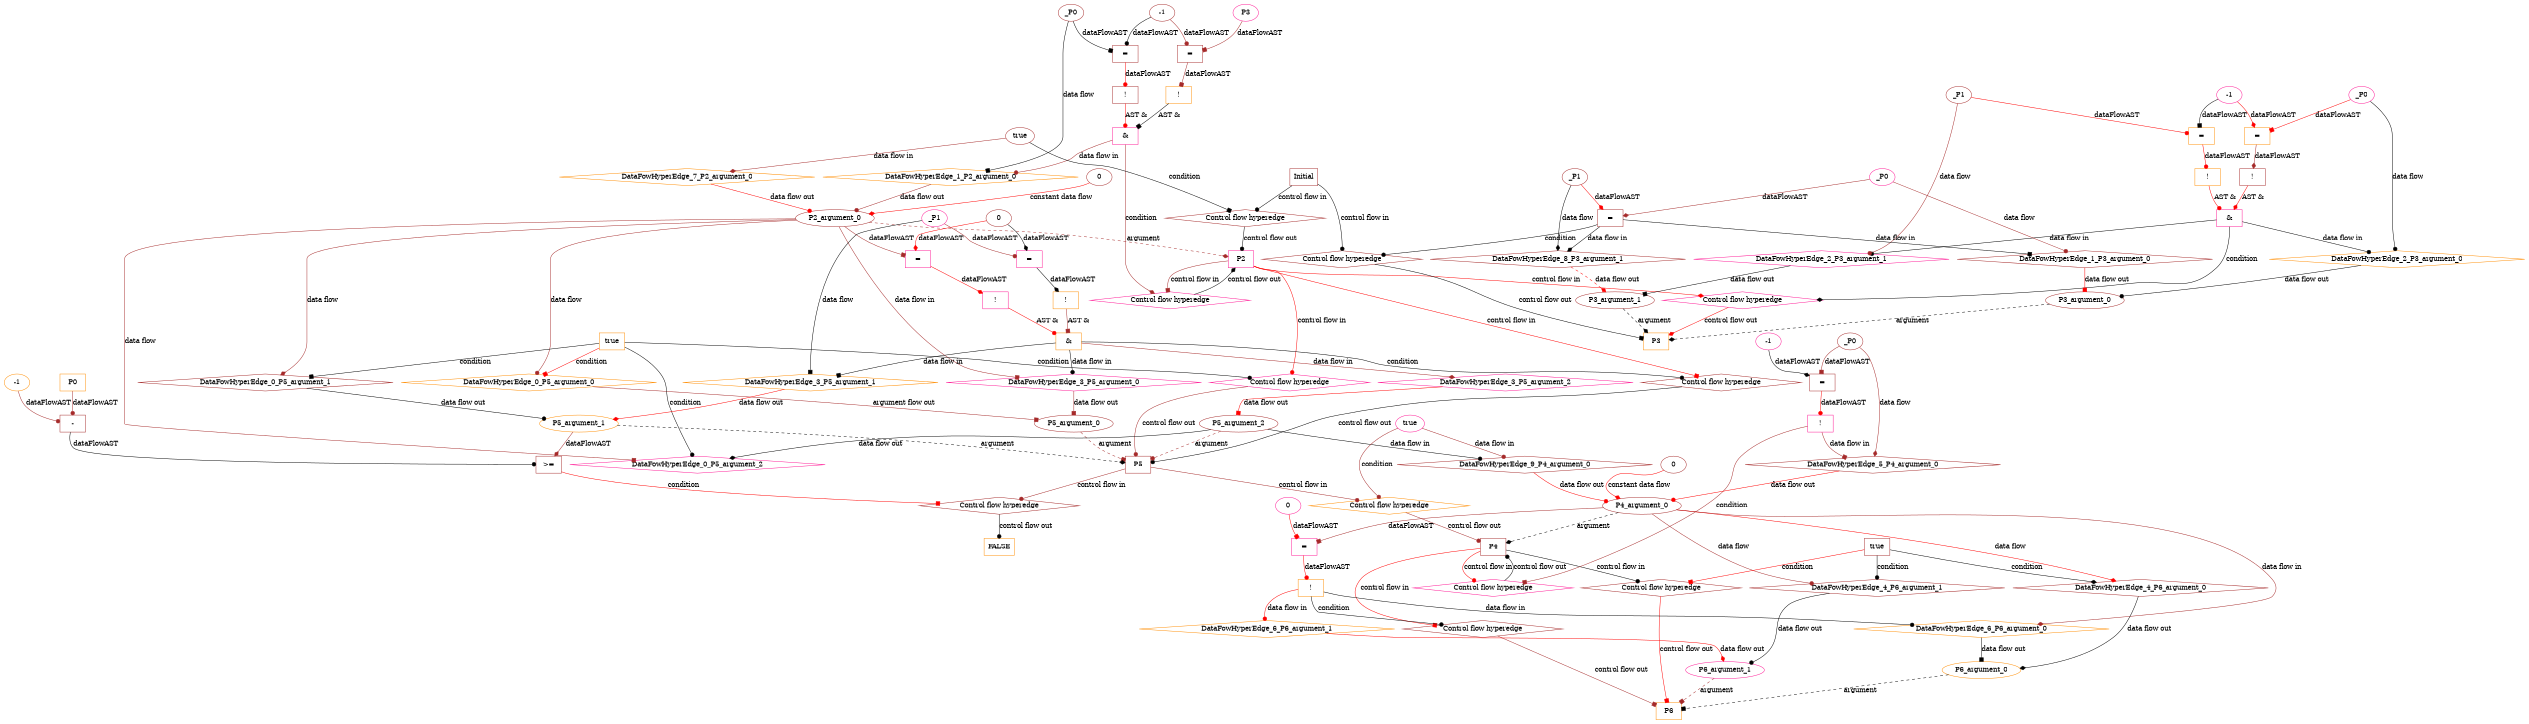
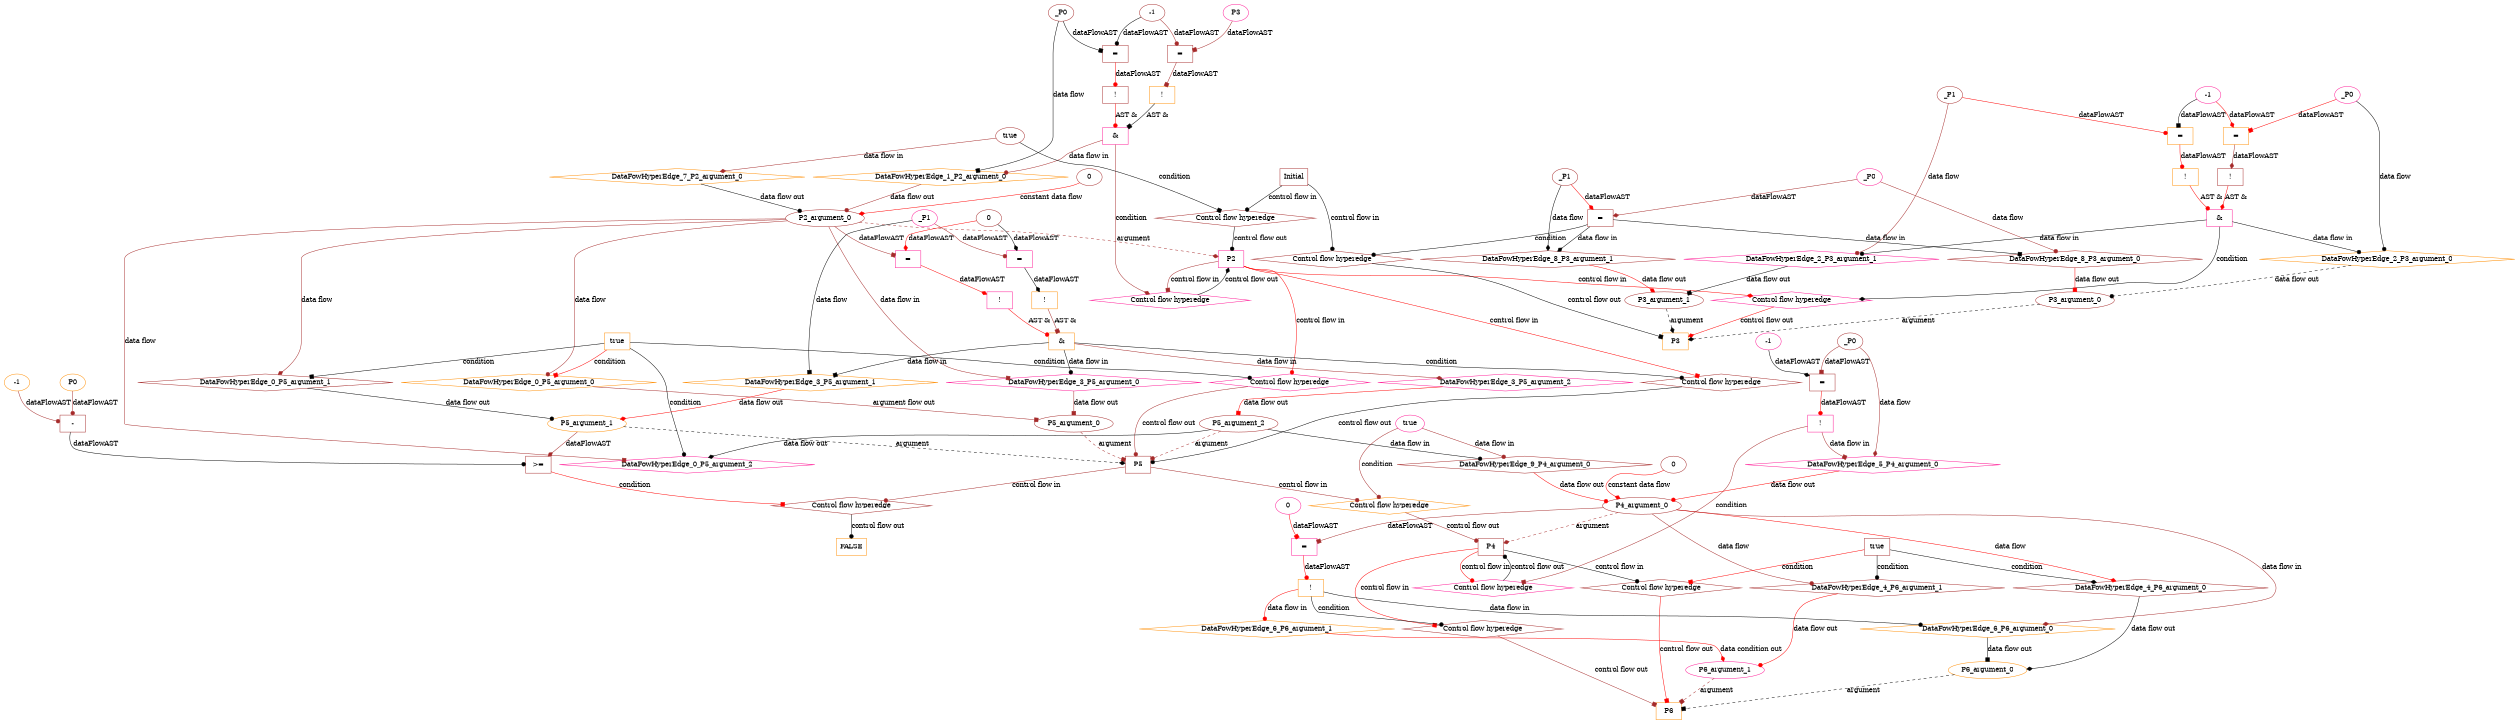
edge "DataFowHyperEdge_7_P2_argument_0" -> "P2_argument_0": color red -> black
node "DataFowHyperEdge_1_P3_argument_0": label "DataFowHyperEdge_1_P3_argument_0" -> "DataFowHyperEdge_8_P3_argument_0"
edge "DataFowHyperEdge_8_P3_argument_1" -> "P3_argument_1": style dashed -> solid
edge "DataFowHyperEdge_2_P3_argument_0" -> "P3_argument_0": style solid -> dashed
node "P0": shape box -> ellipse
node "DataFowHyperEdge_5_P4_argument_0": color brown -> deeppink
edge "P4_argument_0" -> "P4": color black -> brown
edge "DataFowHyperEdge_4_P6_argument_1" -> "P6_argument_1": color black -> red
edge "DataFowHyperEdge_6_P6_argument_1" -> "P6_argument_1": label "data flow out" -> "data condition out"
